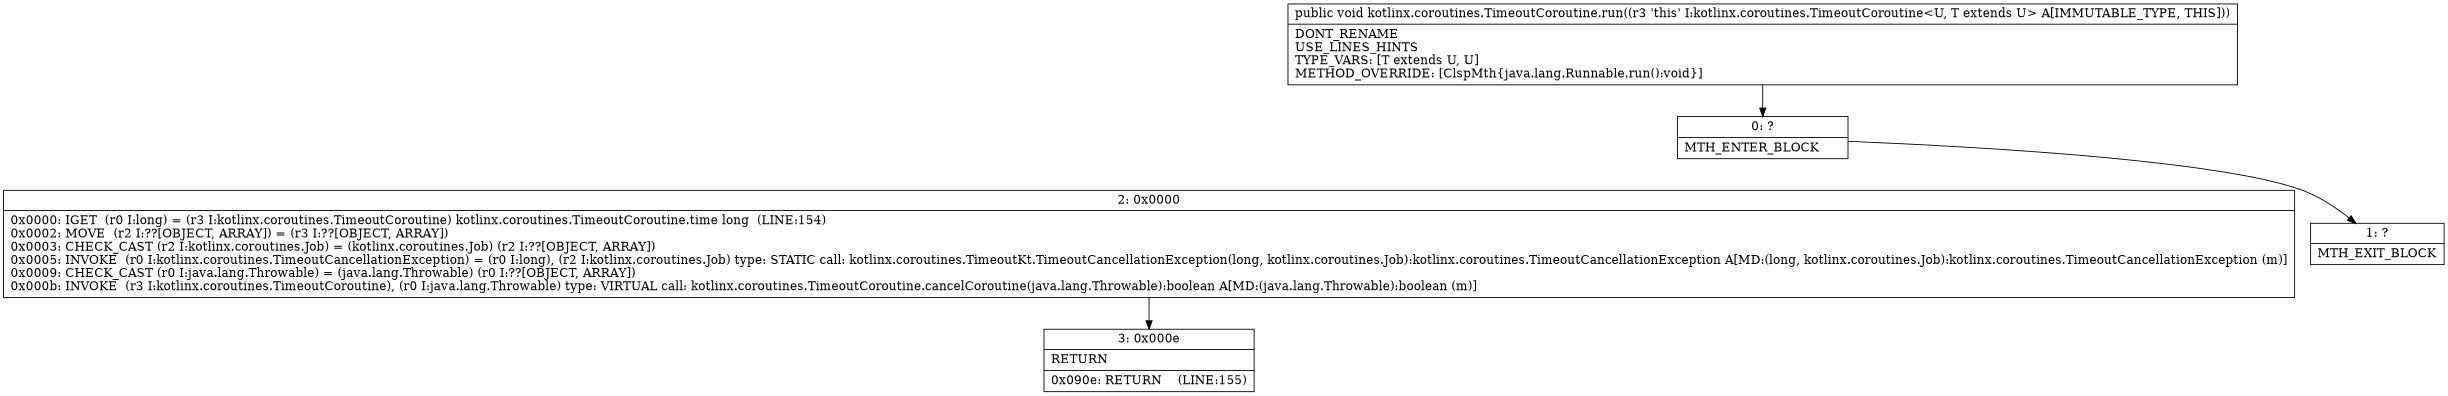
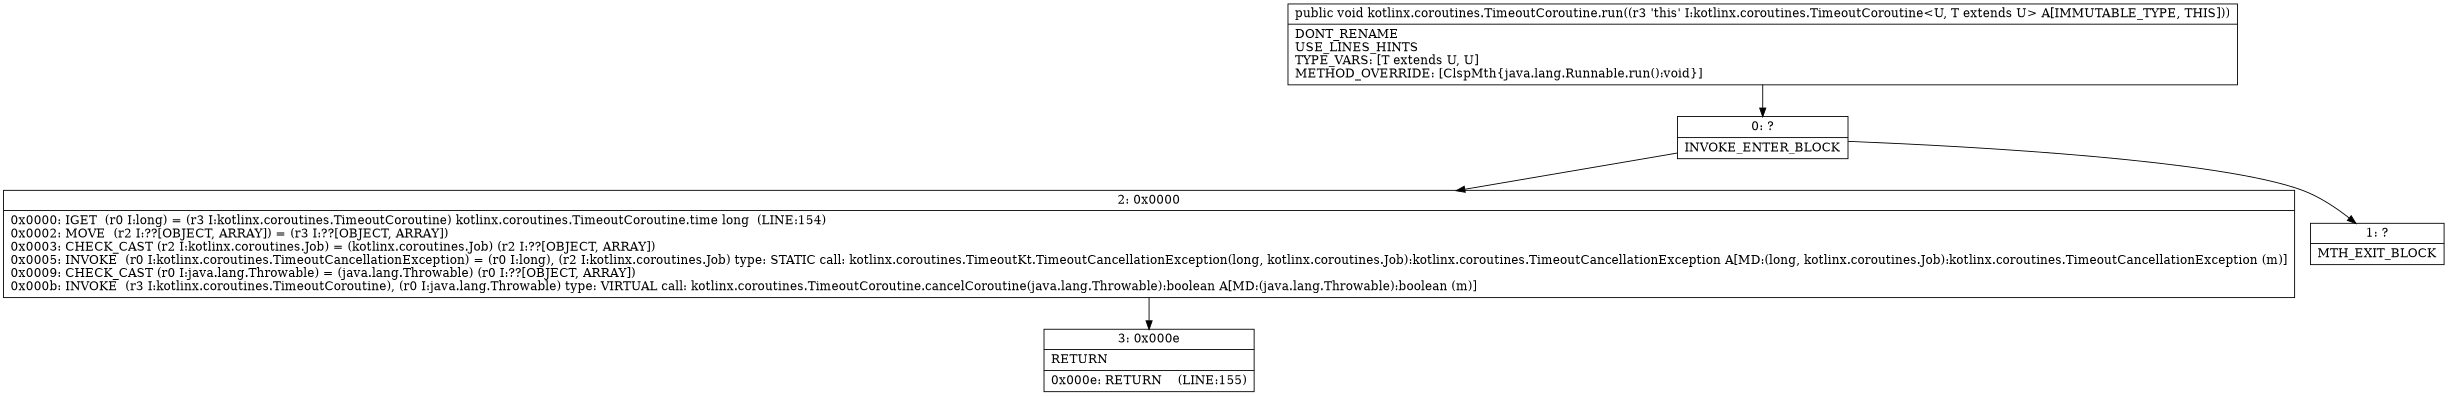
node "0: ?": text "MTH_ENTER_BLOCK" -> "INVOKE_ENTER_BLOCK"
edge "0: ?" -> "2: 0x0000": added
node "3: 0x000e": text "0x090e: RETURN    (LINE:155)" -> "0x000e: RETURN    (LINE:155)"
